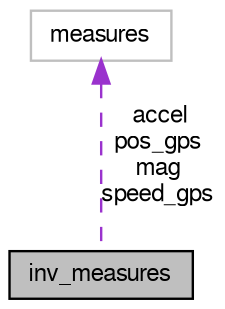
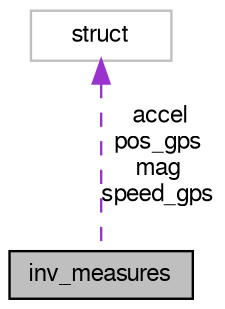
node "measures": label "measures" -> "struct"
